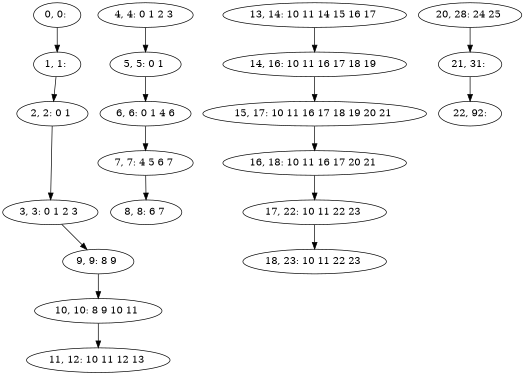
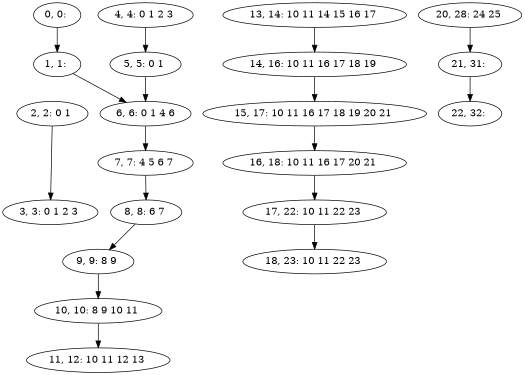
edge "1, 1:" -> "2, 2: 0 1": now "1, 1:" -> "6, 6: 0 1 4 6"
node "22, 92:": label "22, 92:" -> "22, 32:"
edge "3, 3: 0 1 2 3" -> "9, 9: 8 9": now "8, 8: 6 7" -> "9, 9: 8 9"
